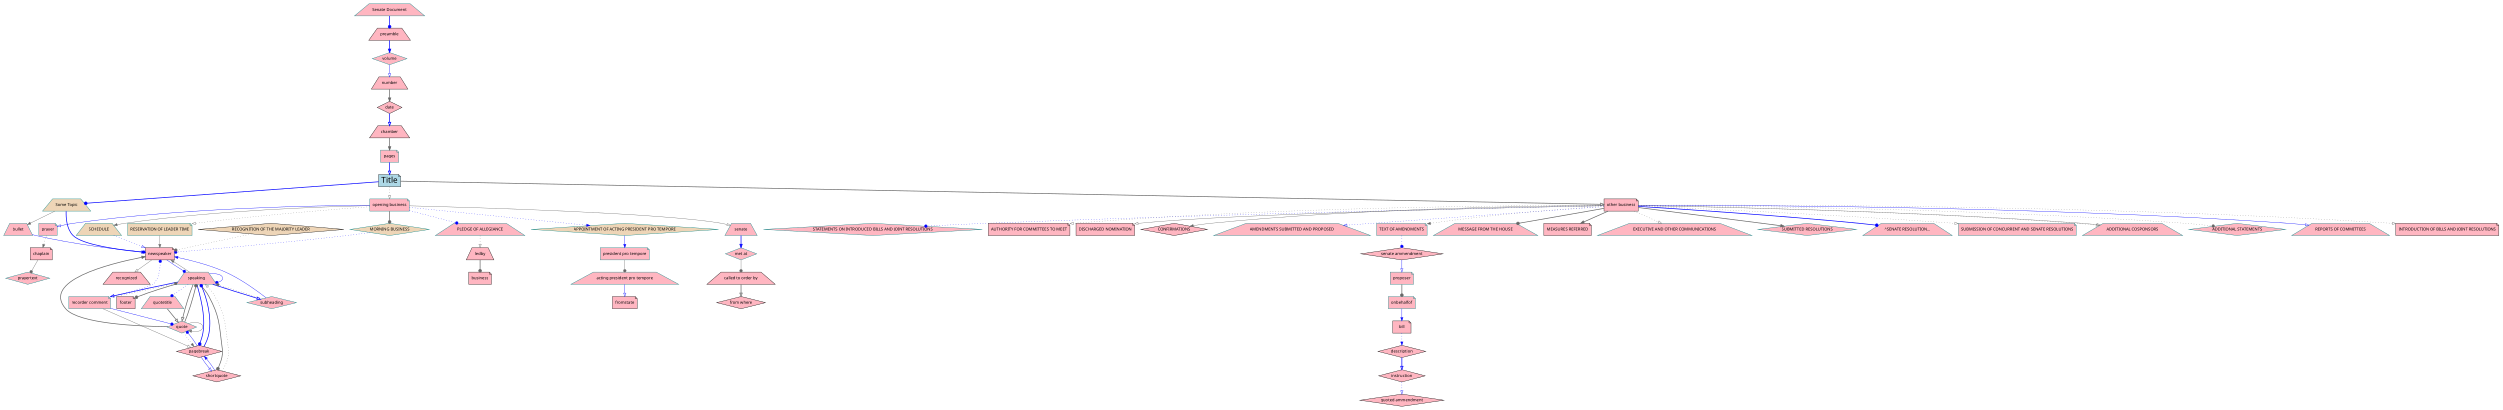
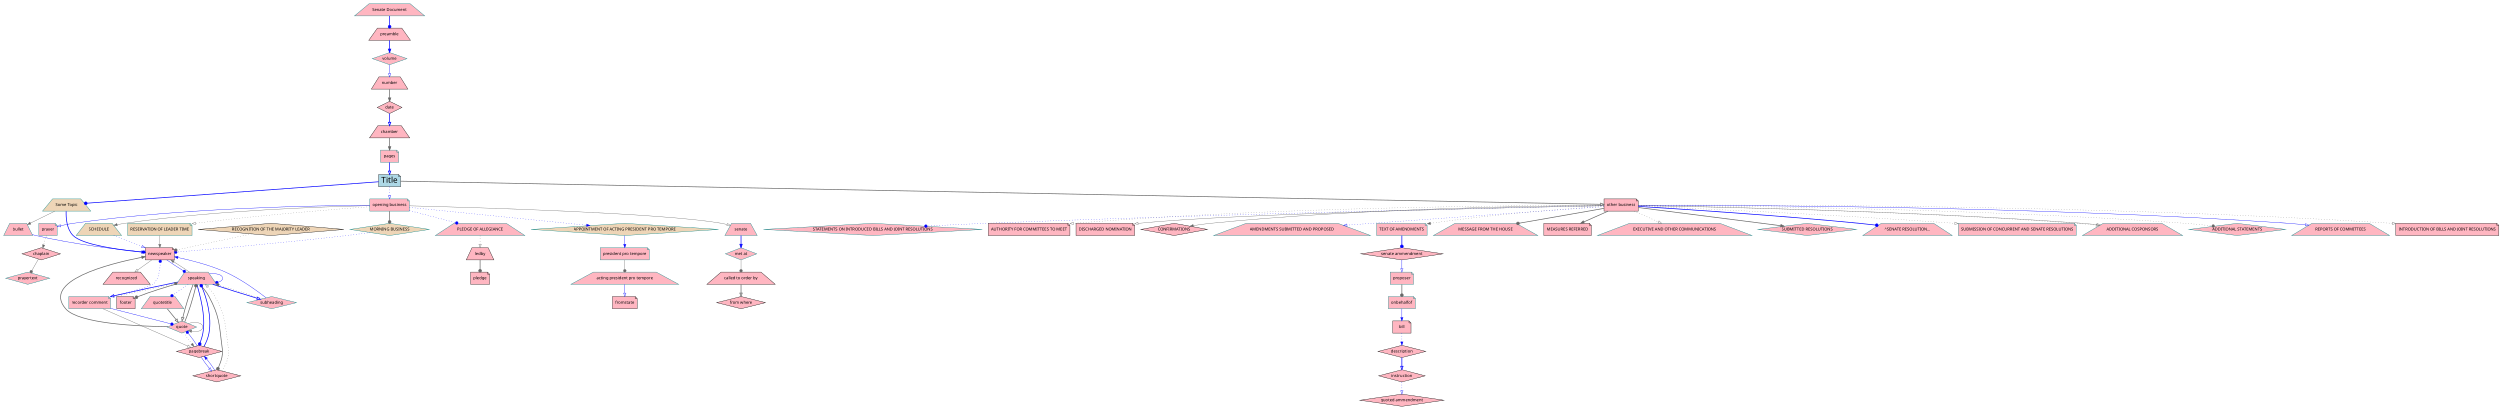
edge "Title" -> "opening business": color gray40 -> blue
edge "TEXT OF AMENDMENTS" -> "senate ammendment": style dotted -> bold
node "chaplain": shape note -> diamond
node "business": label "business" -> "pledge"
